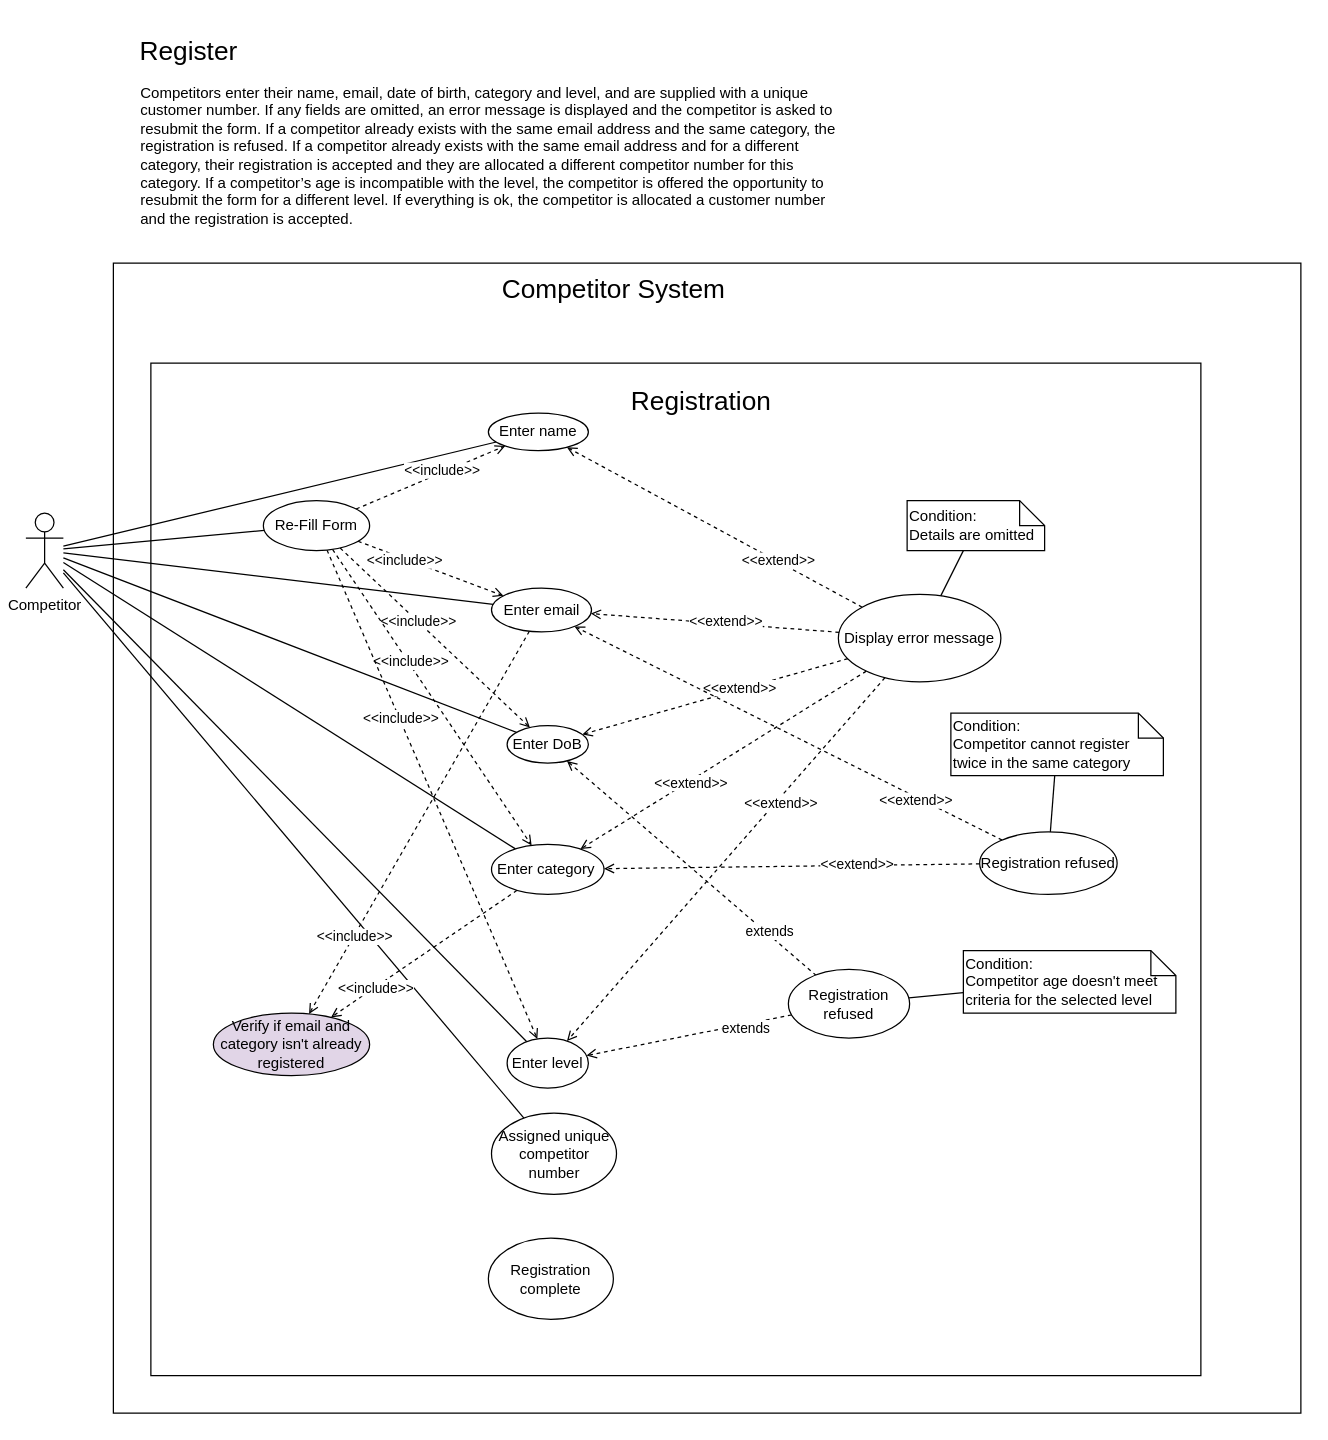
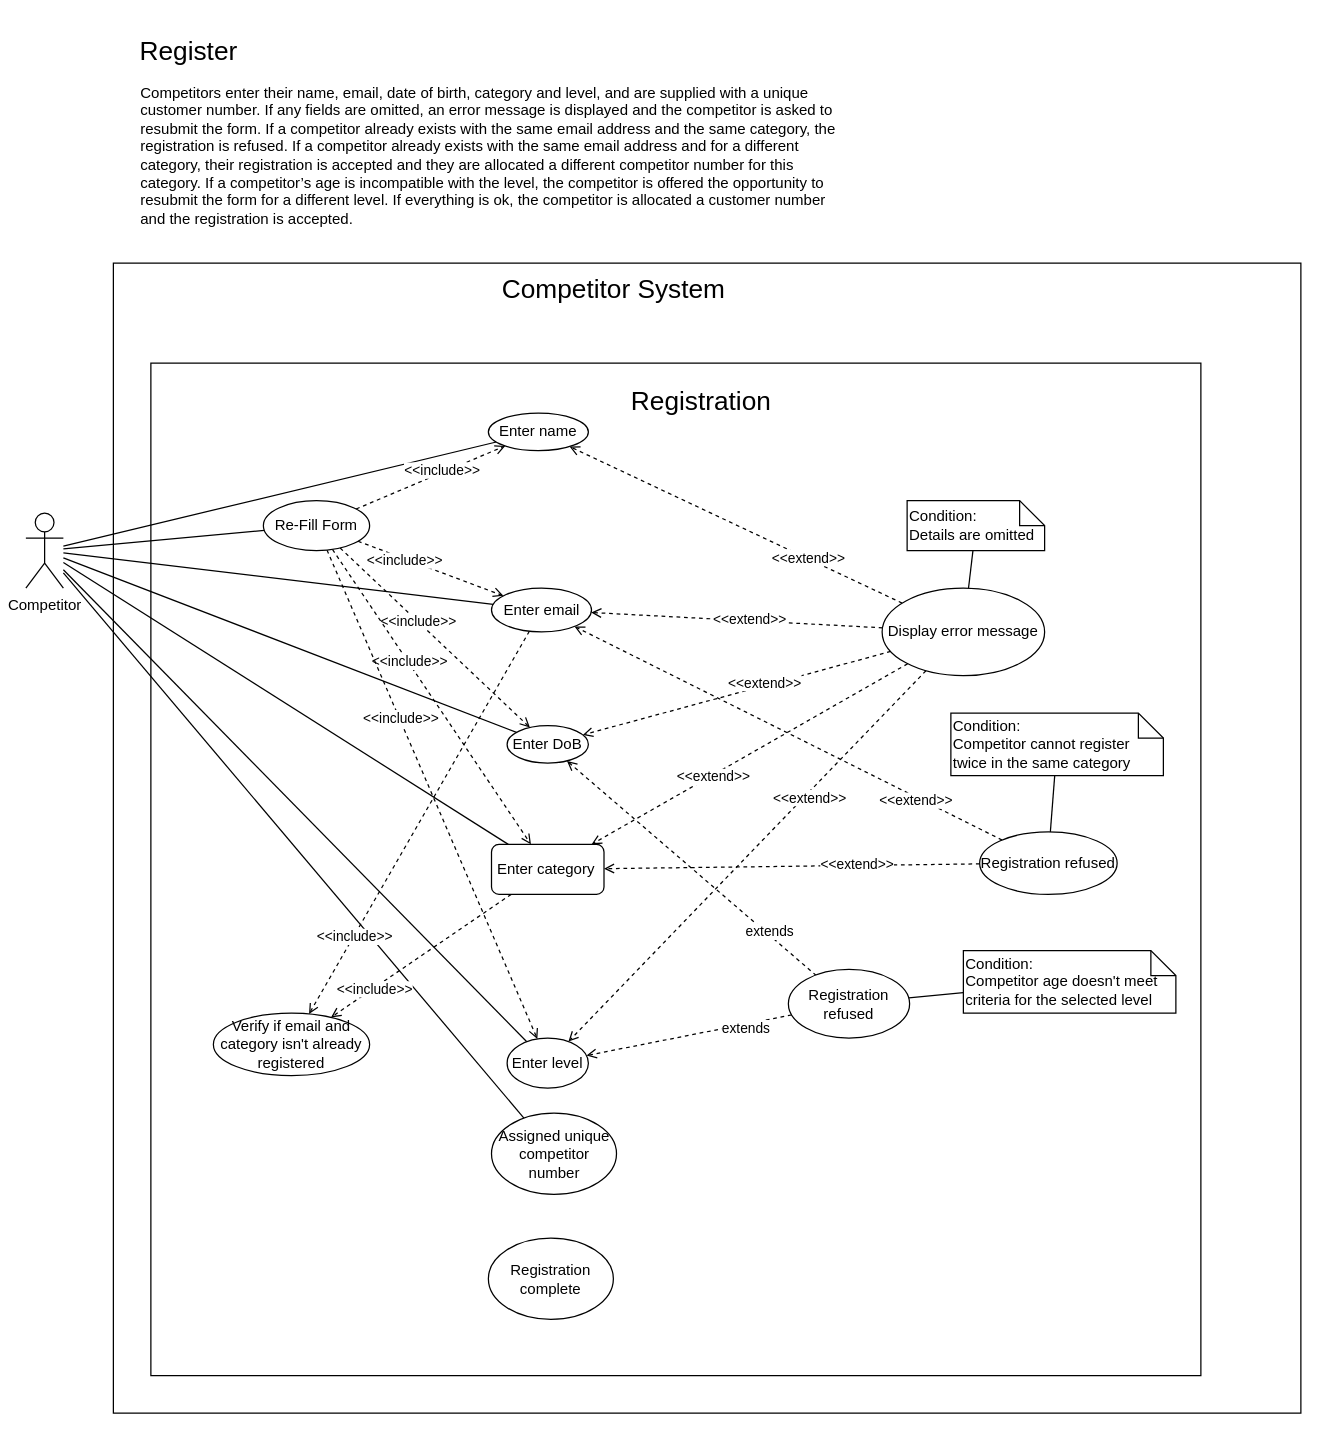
node "Display error message": moved (919, 638) -> (963, 632)
node "Enter category": shape ellipse -> rounded rectangle
node "Verify if email and category isn't already registered": fillcolor #e1d5e7 -> #ffffff
